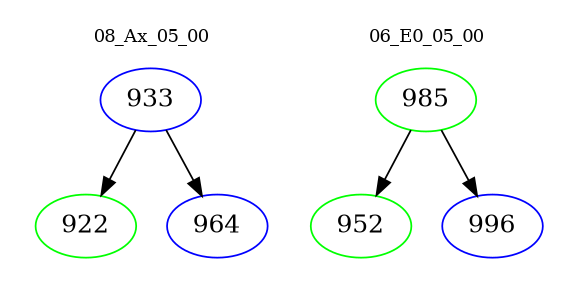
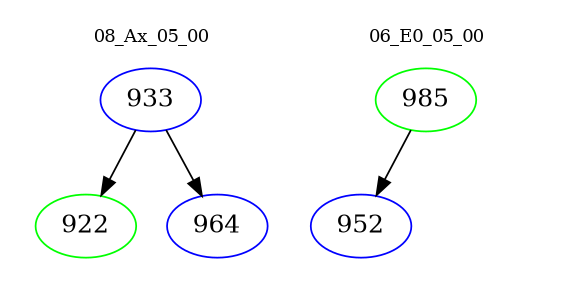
node "952": color green -> blue
node "996": removed
